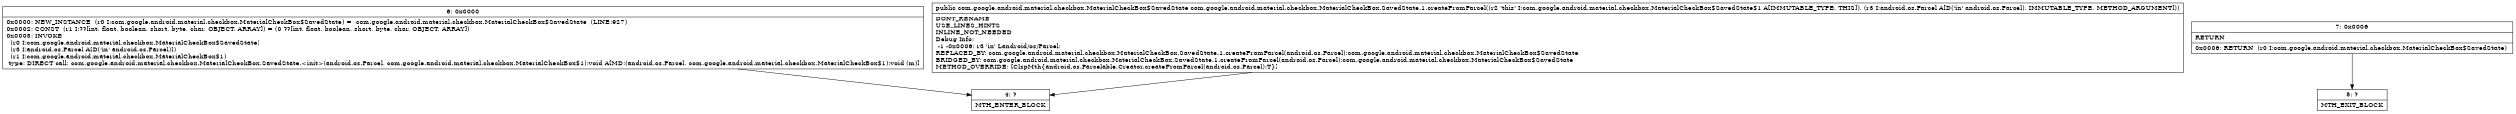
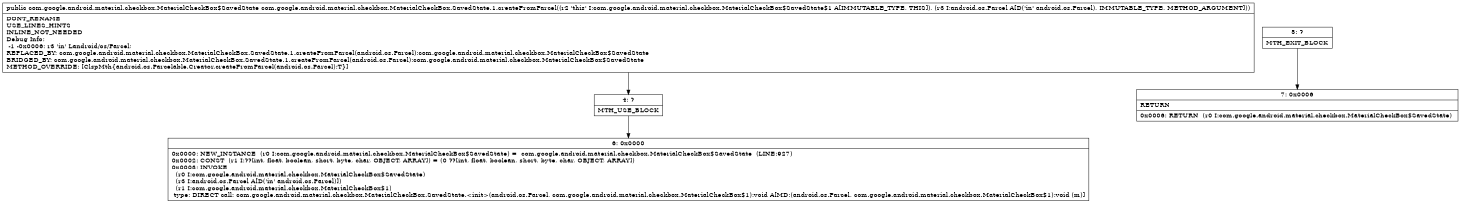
edge "7: 0x0006" -> "5: ?": reversed
edge "6: 0x0000" -> "4: ?": reversed
node "4: ?": text "MTH_ENTER_BLOCK" -> "MTH_USE_BLOCK"
